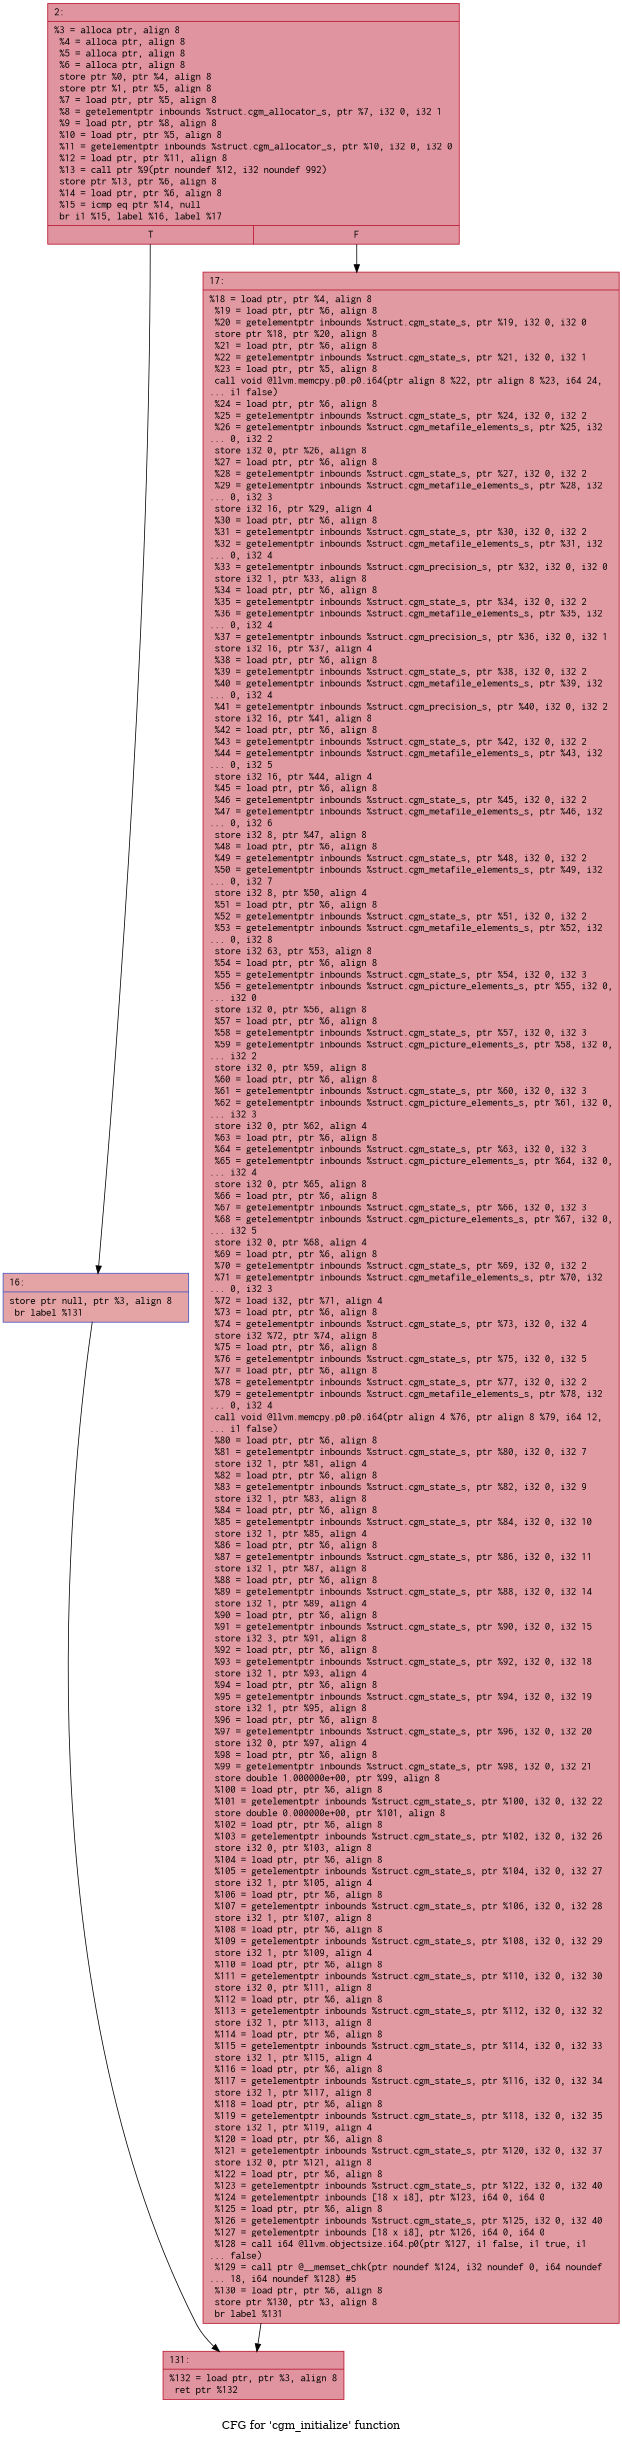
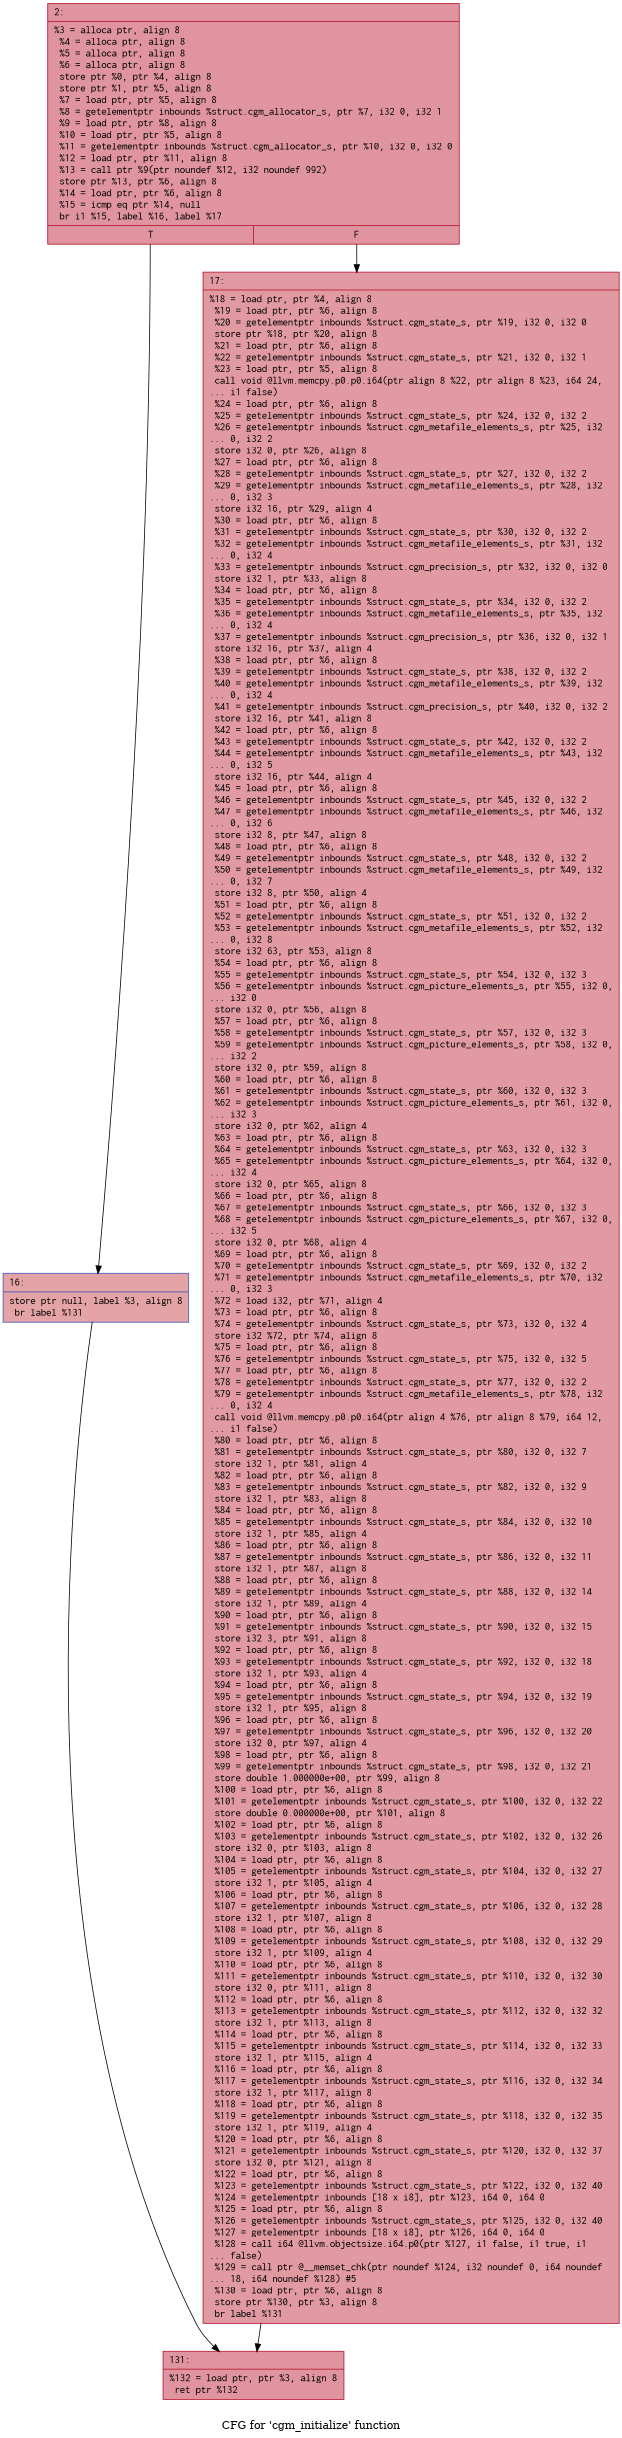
node "16:": text "store ptr null, ptr %3, align 8" -> "store ptr null, label %3, align 8"
